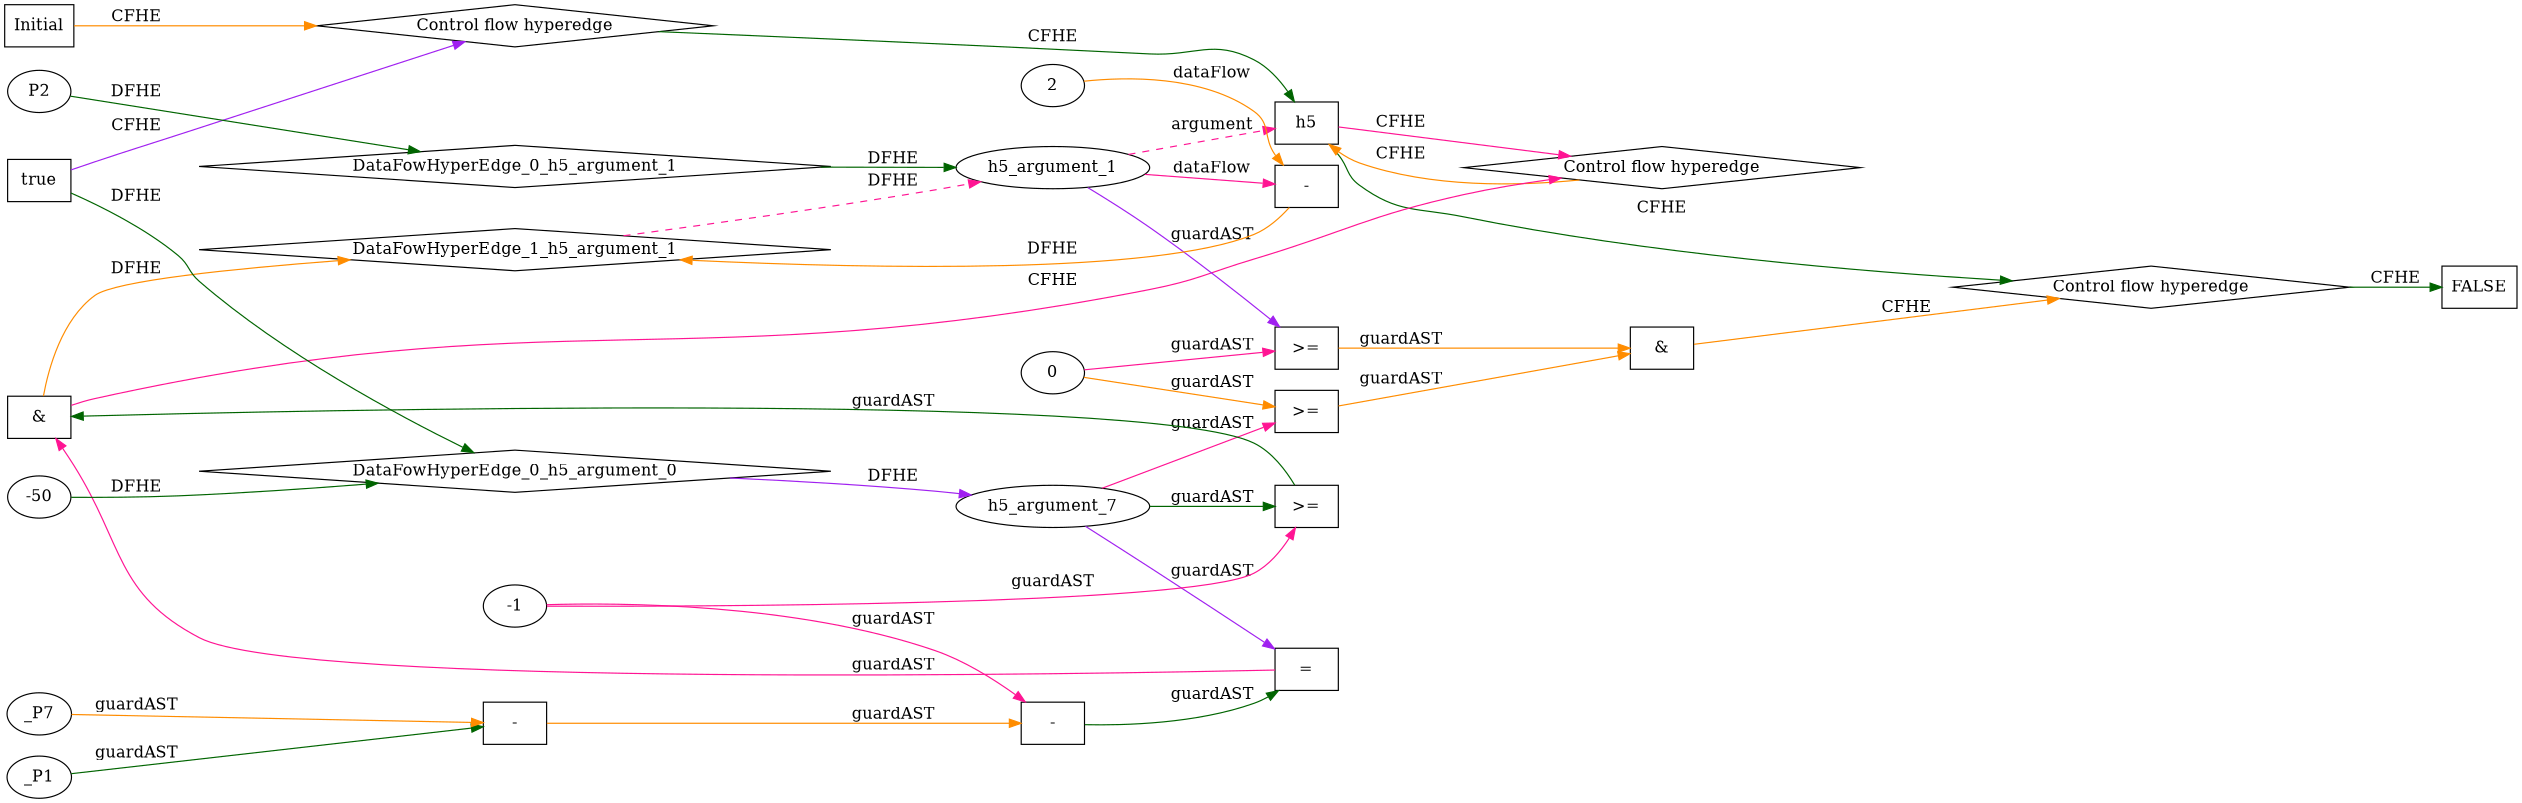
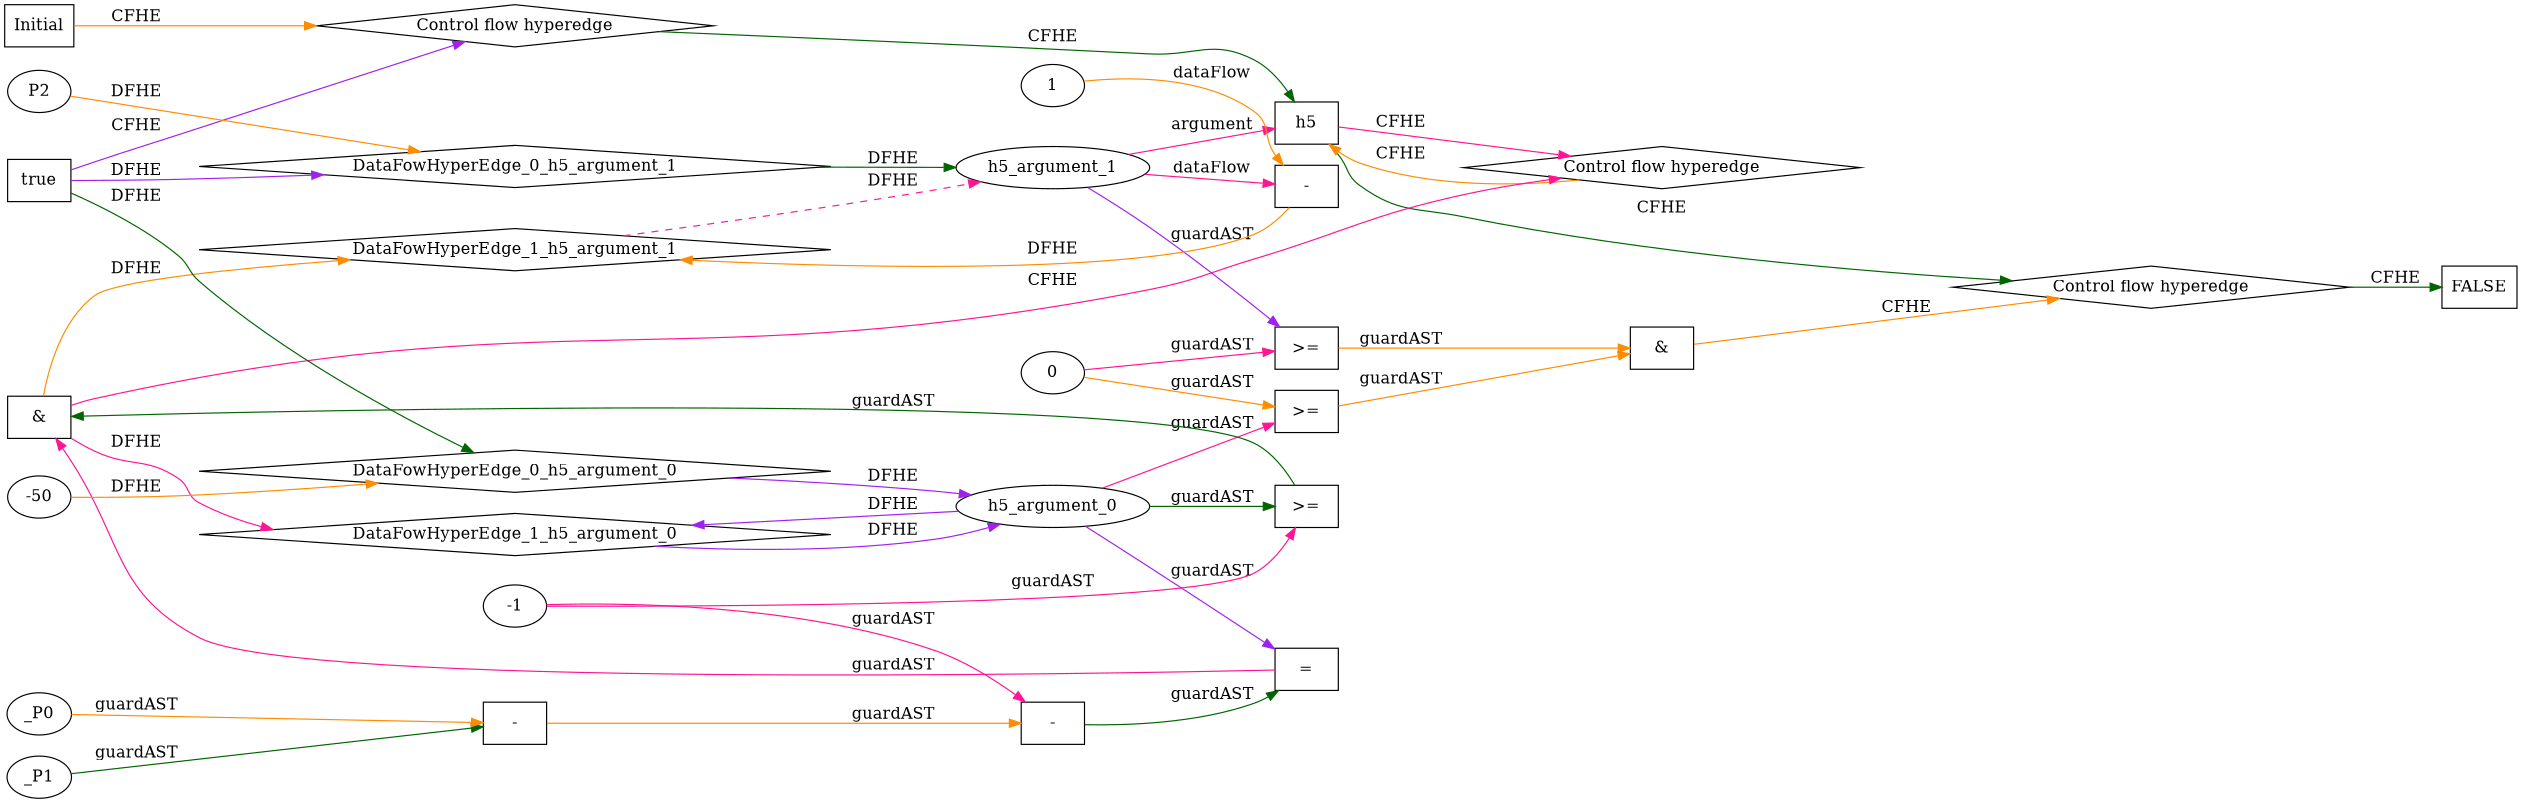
node "2": label "2" -> "1"
edge "P2" -> "DataFowHyperEdge_0_h5_argument_1": color darkgreen -> darkorange
edge "h5_argument_1" -> "h5": style dashed -> solid
edge "true" -> "DataFowHyperEdge_0_h5_argument_1": added, label "DFHE"
edge "-50" -> "DataFowHyperEdge_0_h5_argument_0": color darkgreen -> darkorange
node "h5_argument_7": label "h5_argument_7" -> "h5_argument_0"
node "DataFowHyperEdge_1_h5_argument_0": added
node "_P7": label "_P7" -> "_P0"
